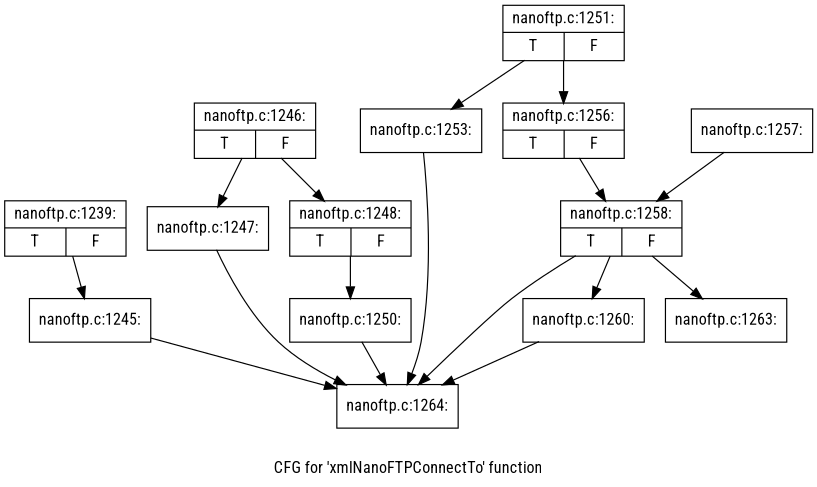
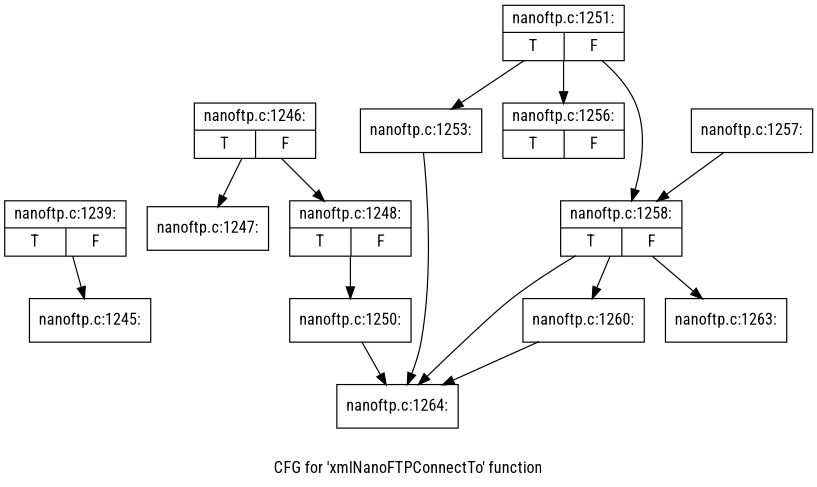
edge "nanoftp.c:1256:" -> "nanoftp.c:1258:": now "nanoftp.c:1251:" -> "nanoftp.c:1258:"
edge "nanoftp.c:1247:" -> "nanoftp.c:1264:": removed
edge "nanoftp.c:1245:" -> "nanoftp.c:1264:": removed
